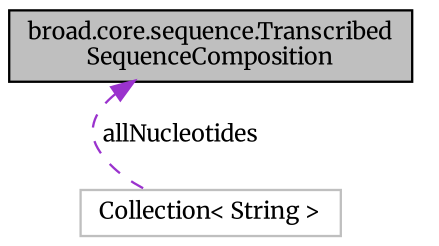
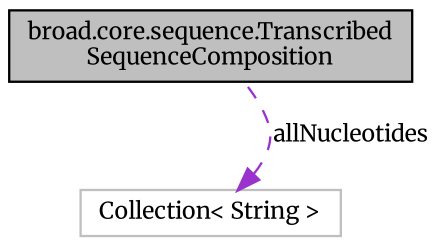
edge "Collection< String >" -> "broad.core.sequence.Transcribed SequenceComposition": reversed
